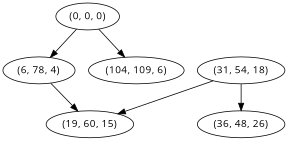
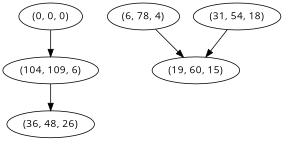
edge "(0, 0, 0)" -> "(6, 78, 4)": removed
edge "(31, 54, 18)" -> "(36, 48, 26)": now "(104, 109, 6)" -> "(36, 48, 26)"
